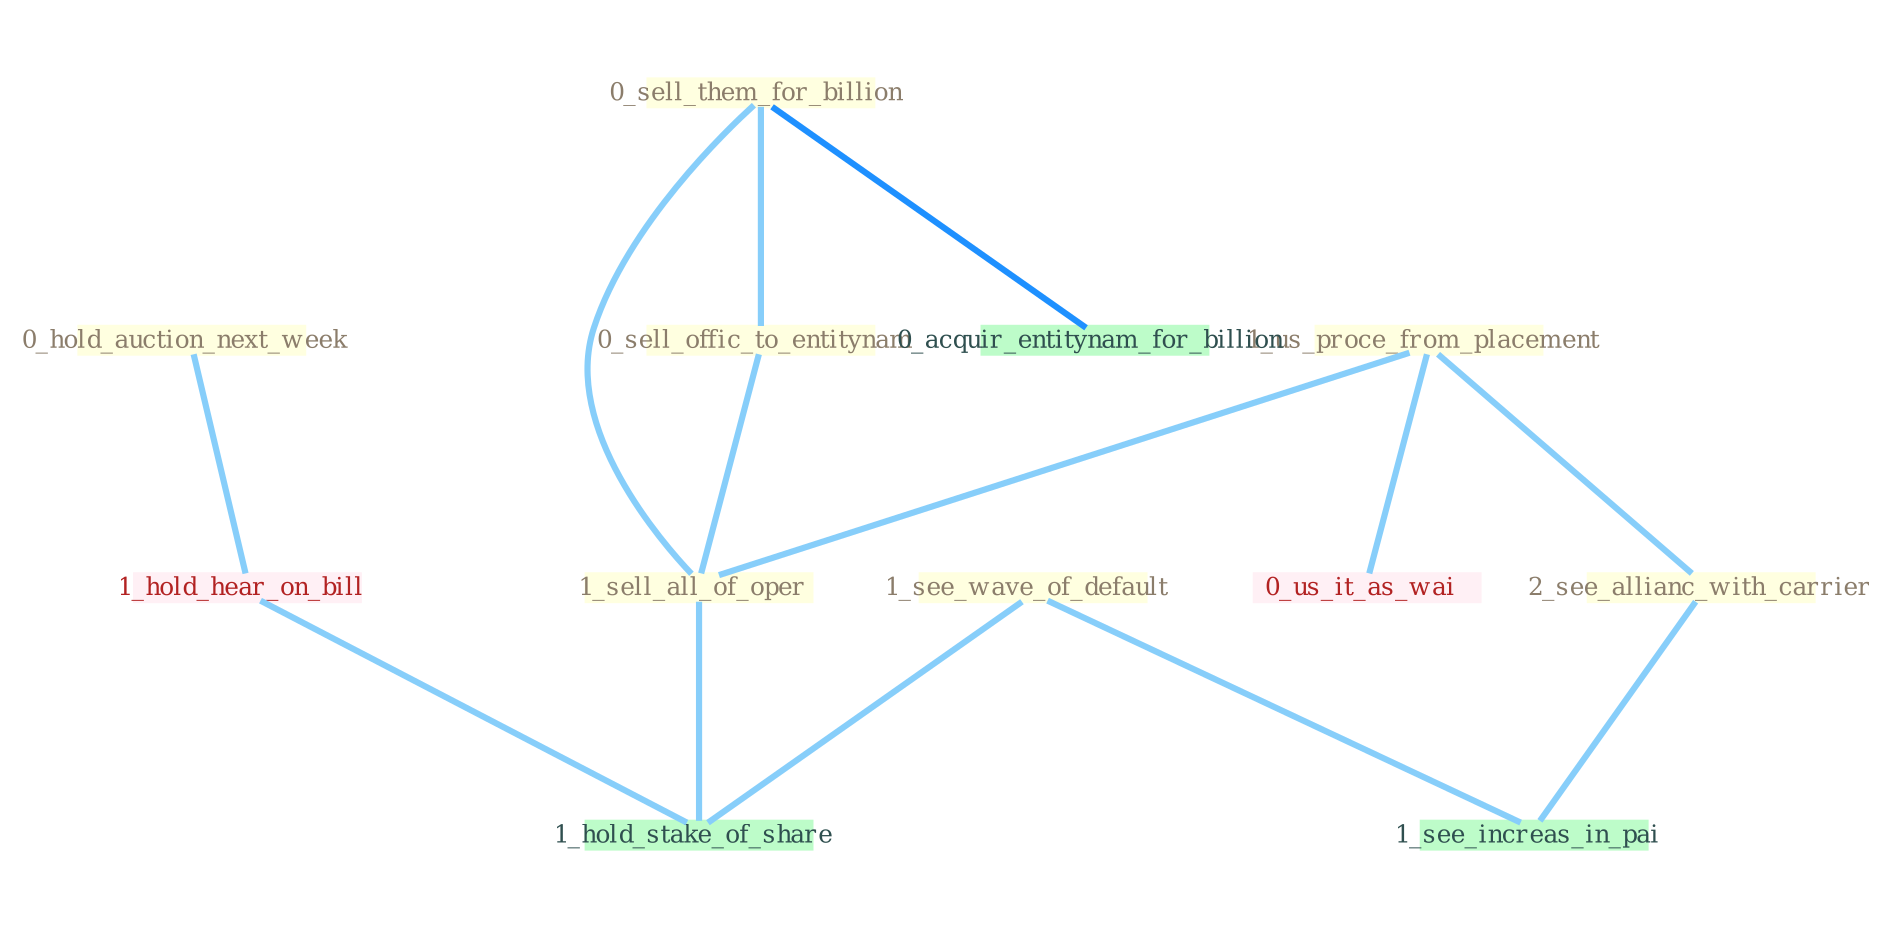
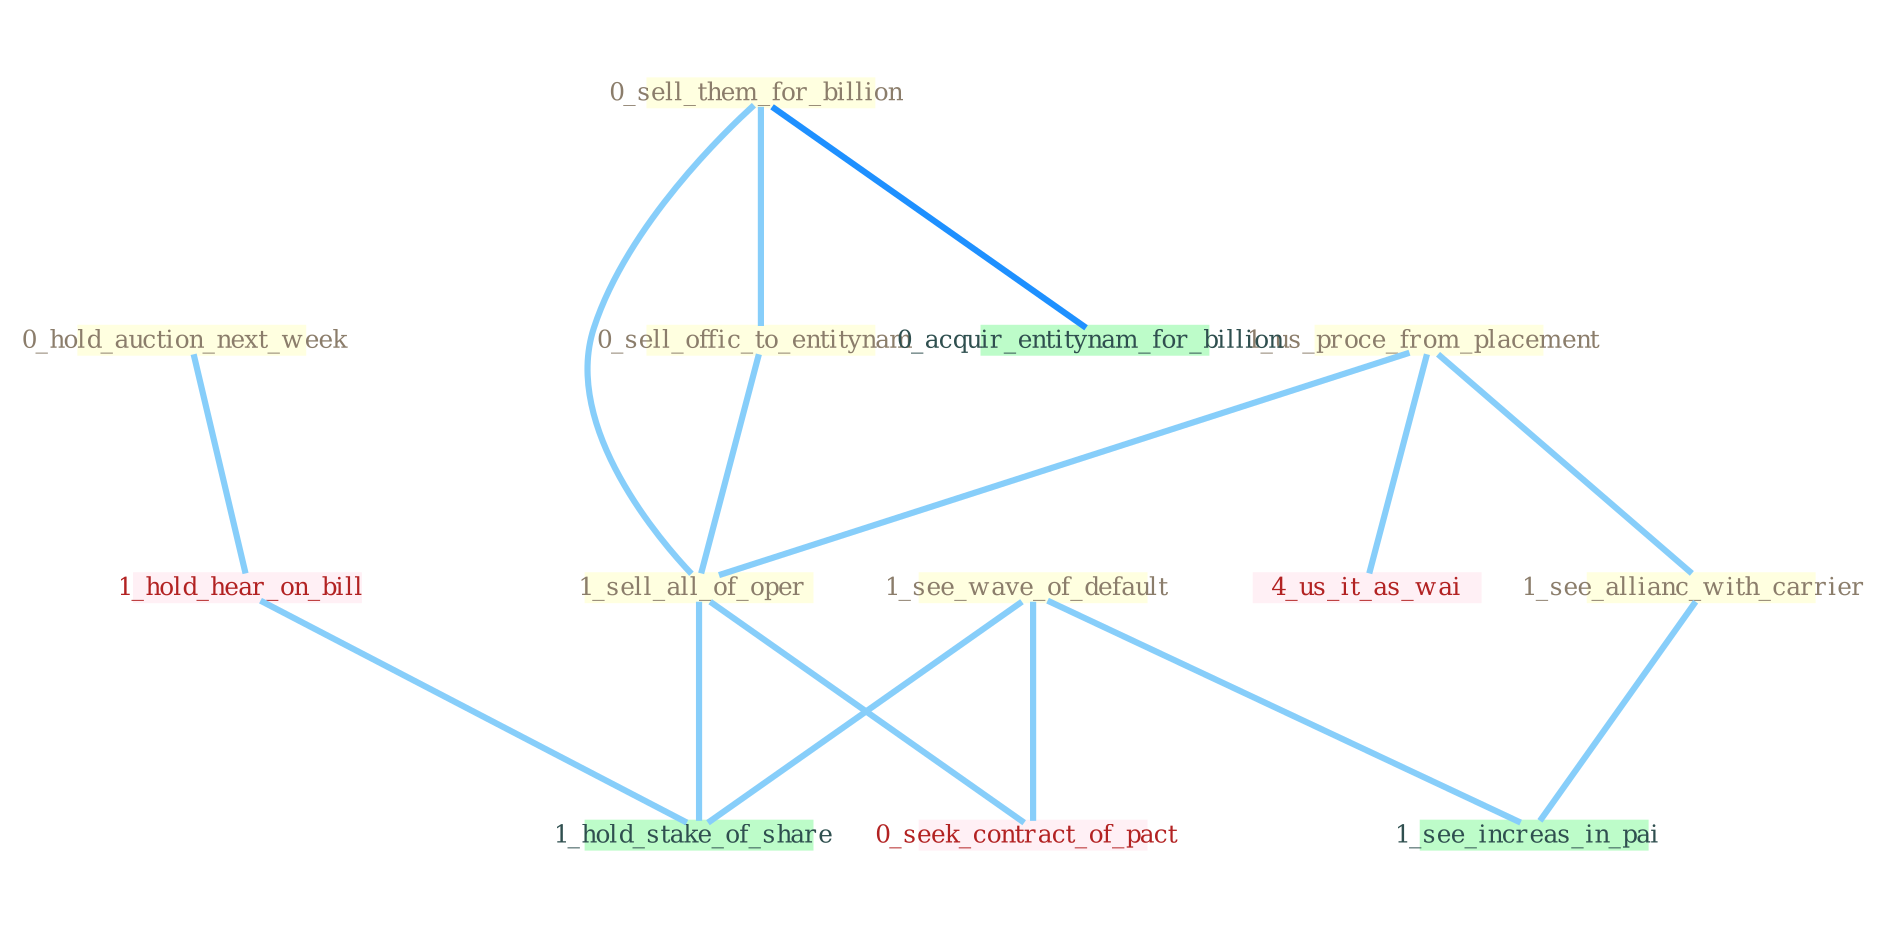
node "0_us_it_as_wai": label "0_us_it_as_wai" -> "4_us_it_as_wai"
node "2_see_allianc_with_carrier": label "2_see_allianc_with_carrier" -> "1_see_allianc_with_carrier"
node "0_seek_contract_of_pact": added
